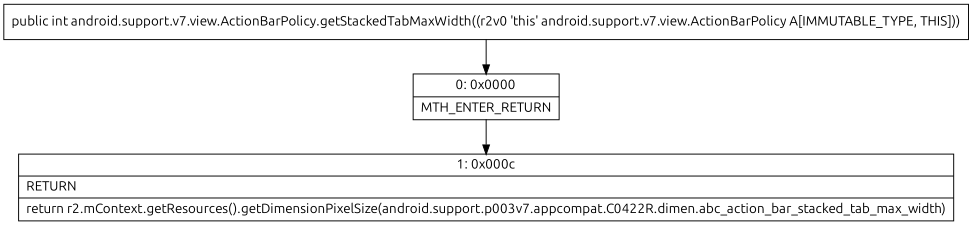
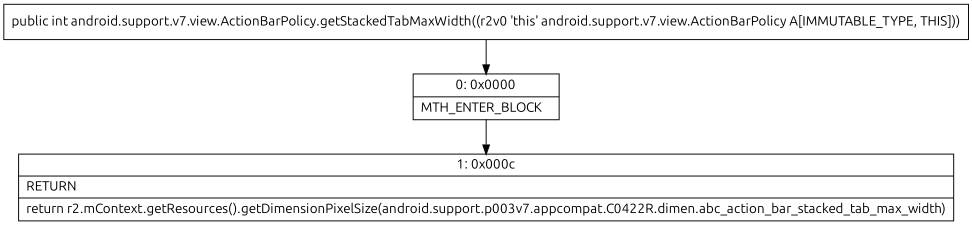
node "0: 0x0000": text "MTH_ENTER_RETURN" -> "MTH_ENTER_BLOCK"
